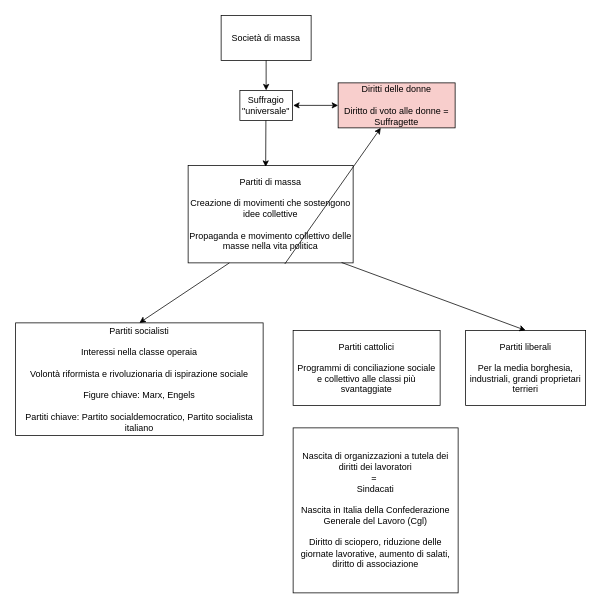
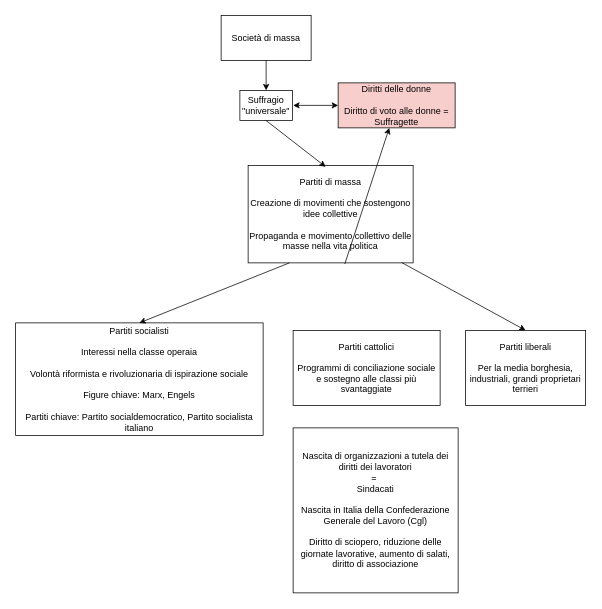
node "Partiti di massa Creazione di movimenti che sostengono idee collettive Propaganda e movimento collettivo delle masse nella vita politica": moved (270, 214) -> (330, 214)
node "Partiti cattolici Programmi di conciliazione sociale e collettivo alle classi più svantaggiate": label "Partiti cattolici Programmi di conciliazione sociale e collettivo alle classi più svantaggiate" -> "Partiti cattolici Programmi di conciliazione sociale e sostegno alle classi più svantaggiate"
